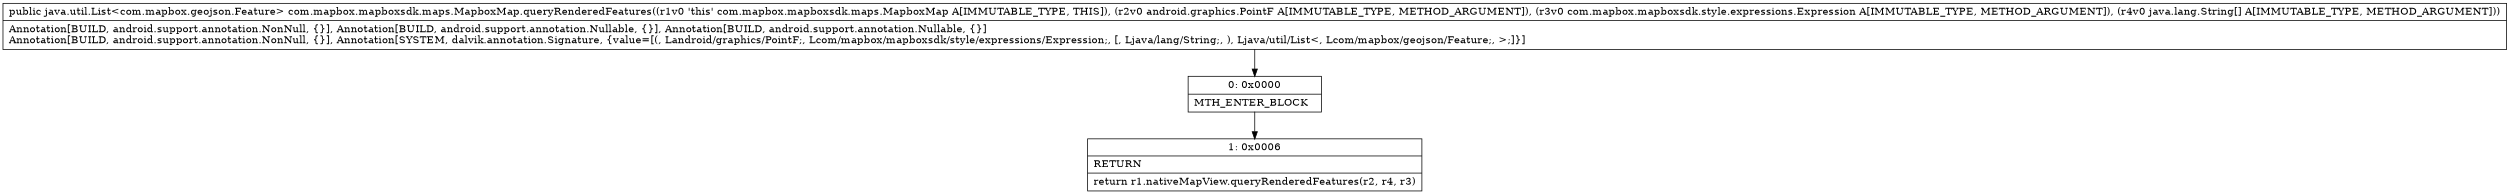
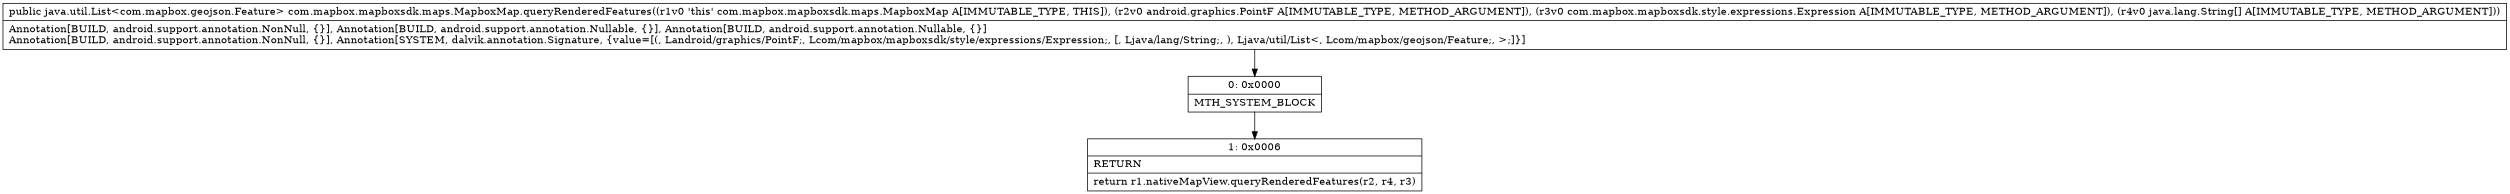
node "0: 0x0000": text "MTH_ENTER_BLOCK" -> "MTH_SYSTEM_BLOCK"
